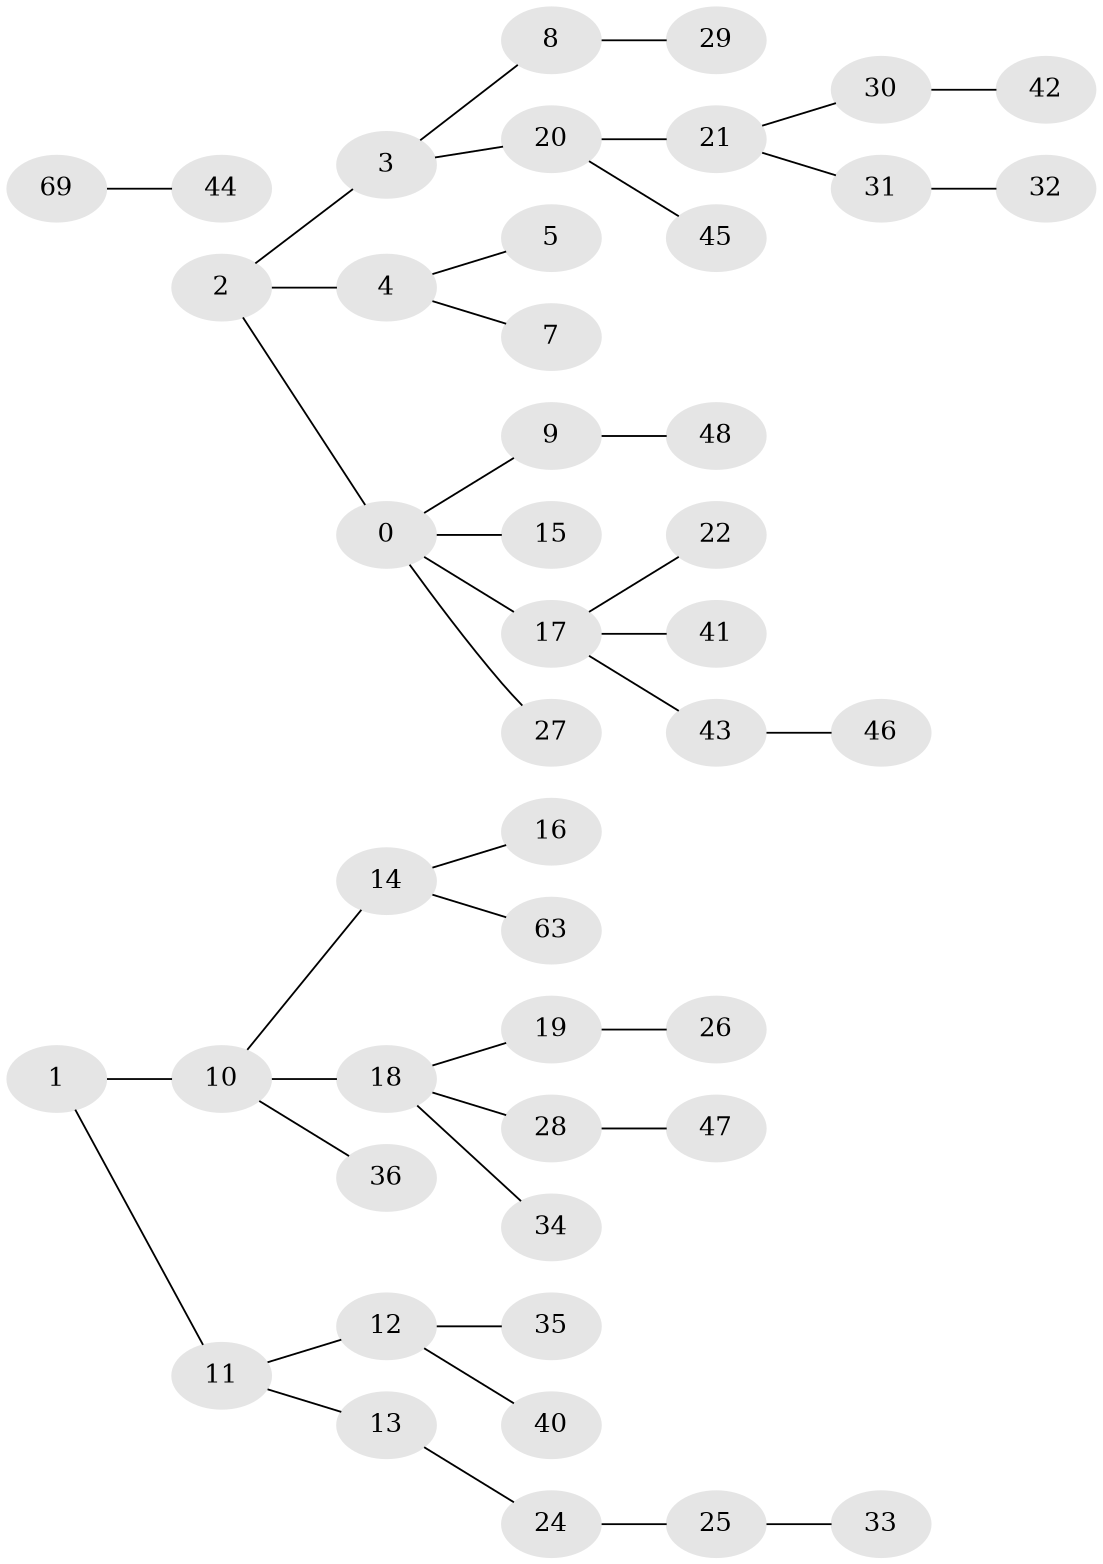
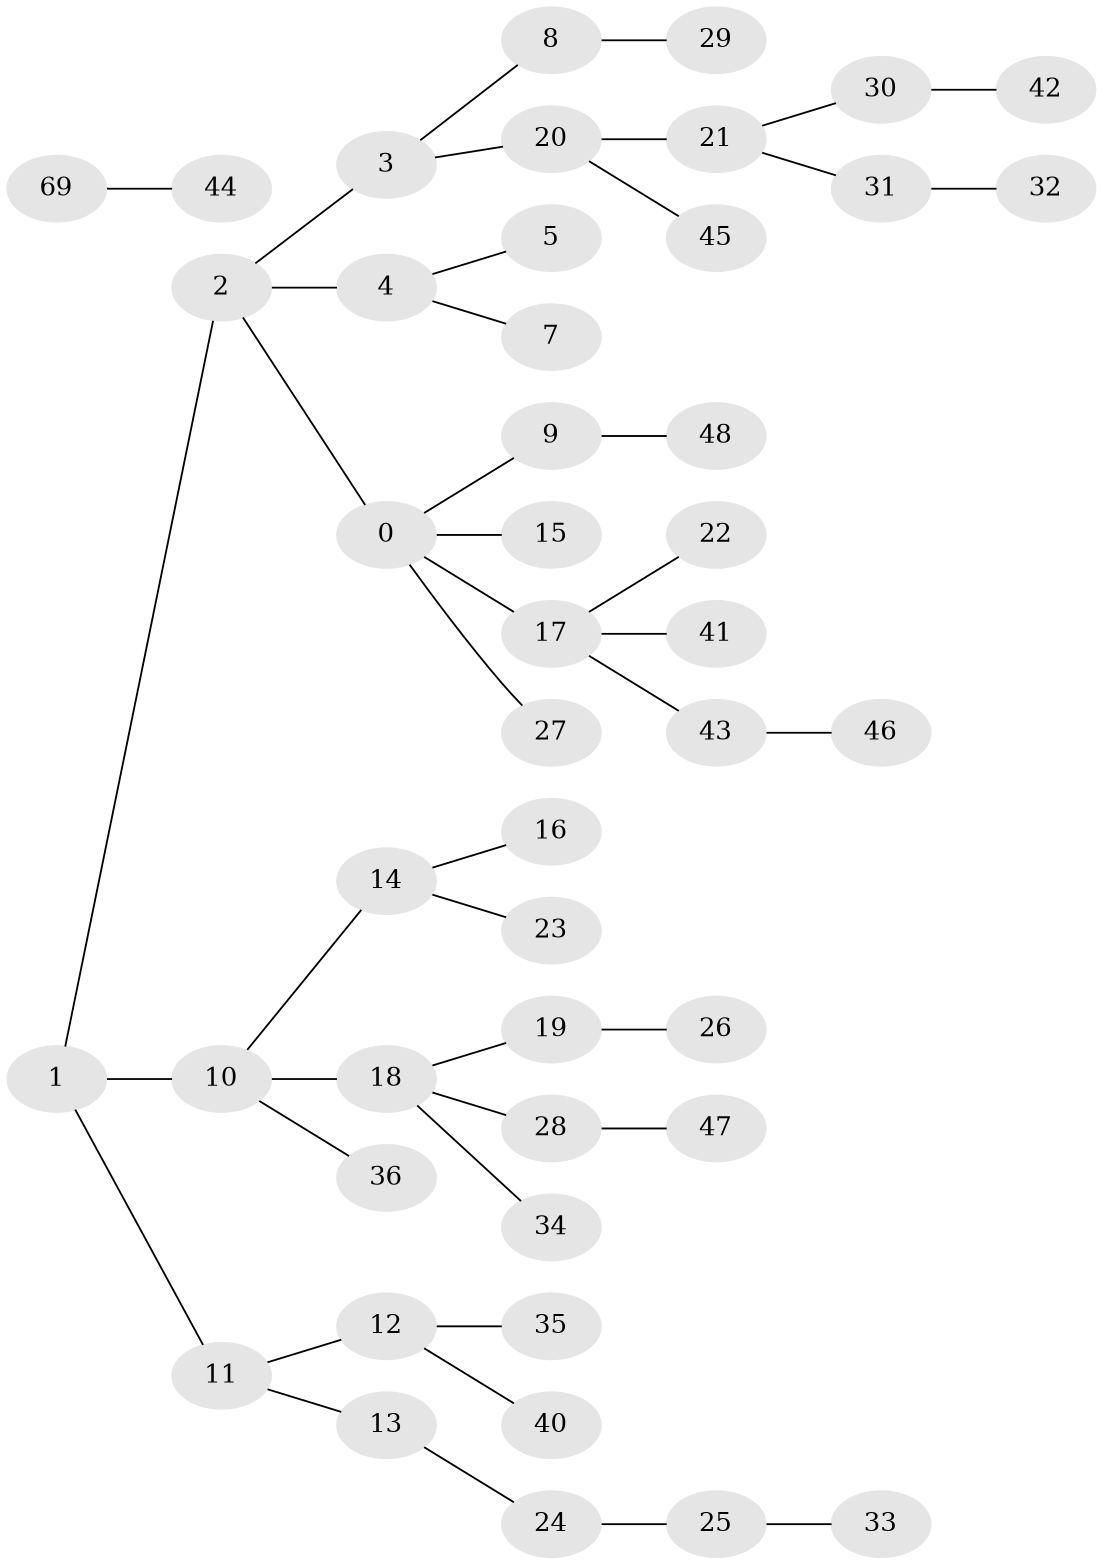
edge "2" -- "1": added
node "63": label "63" -> "23"
